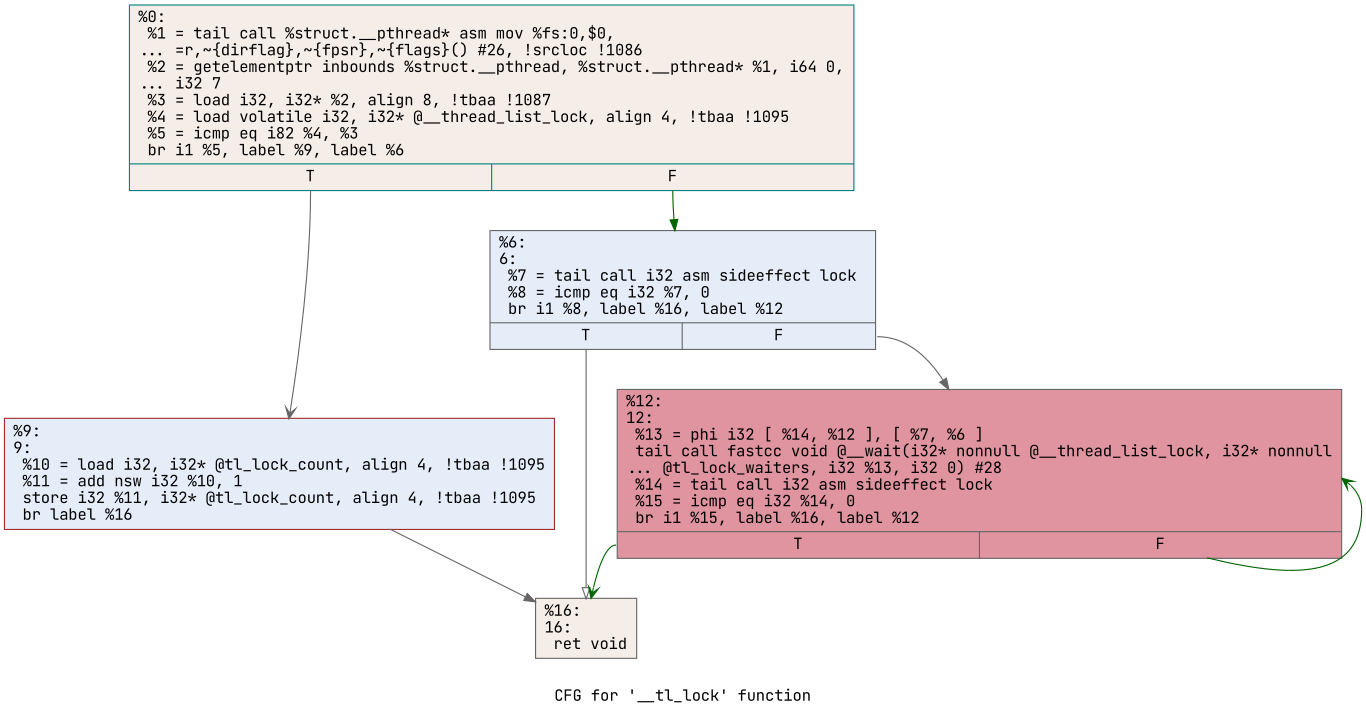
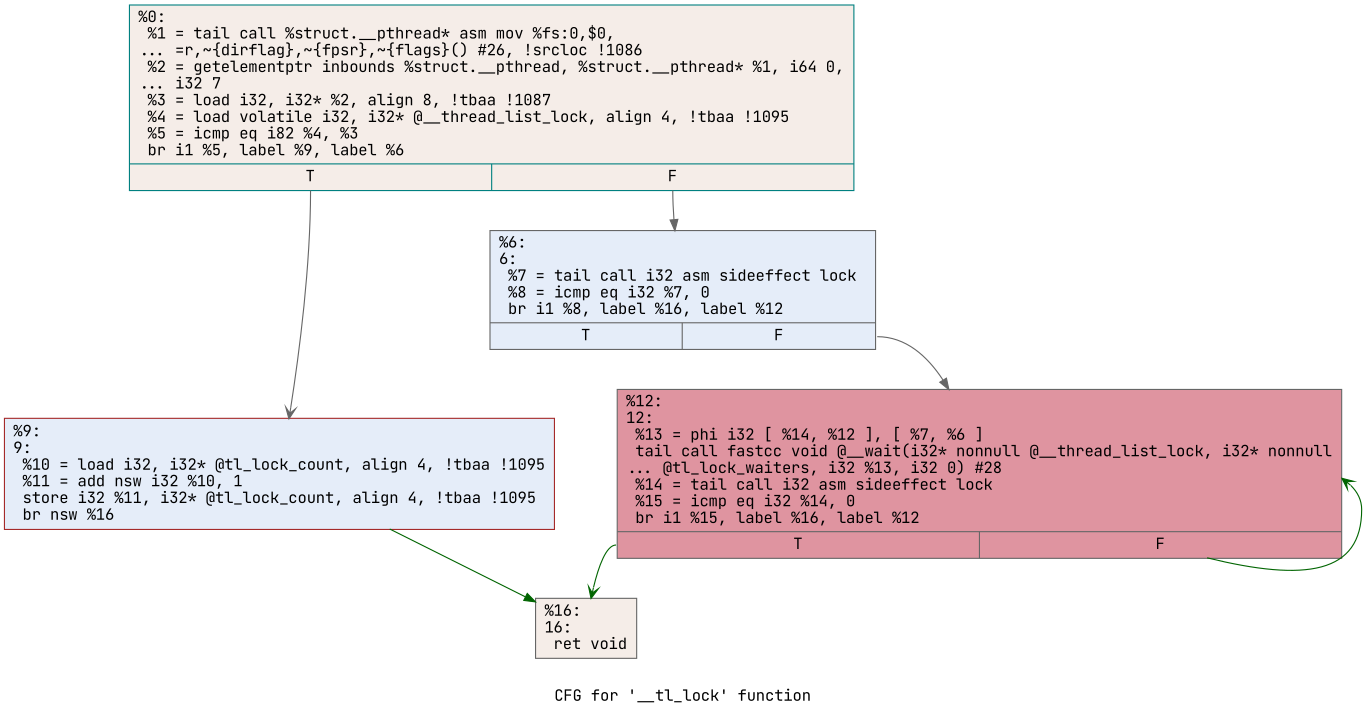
edge "%0:" -> "%6:": color darkgreen -> gray40
edge "%6:" -> "%16:": removed
node "%9:": text "br label %16" -> "br nsw %16"
edge "%9:" -> "%16:": color gray40 -> darkgreen
